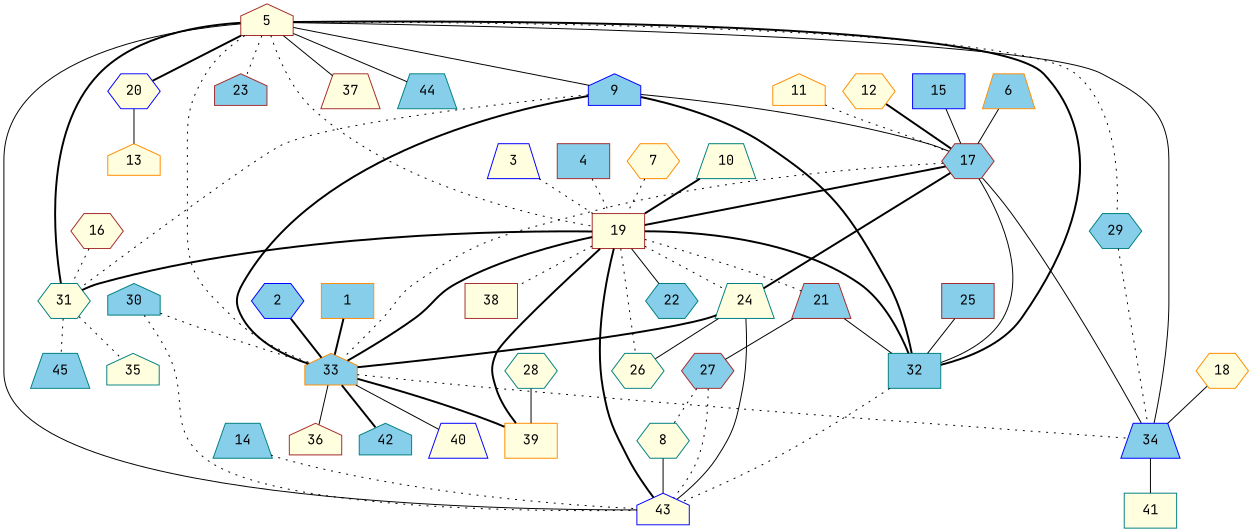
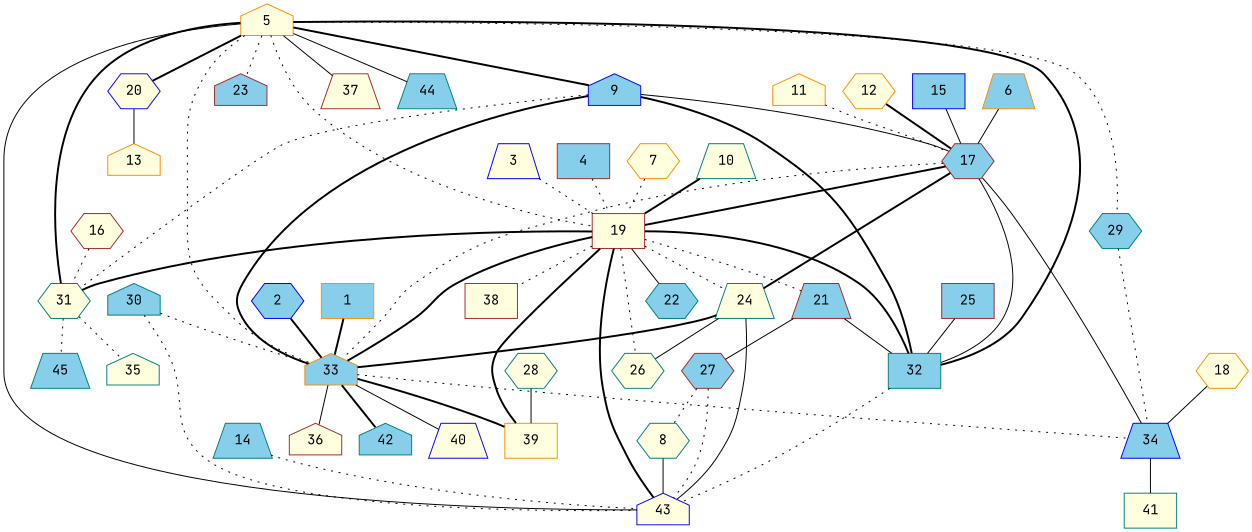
node "5": color brown -> darkorange
edge "5" -- "9": style solid -> bold
edge "5" -- "34": removed
